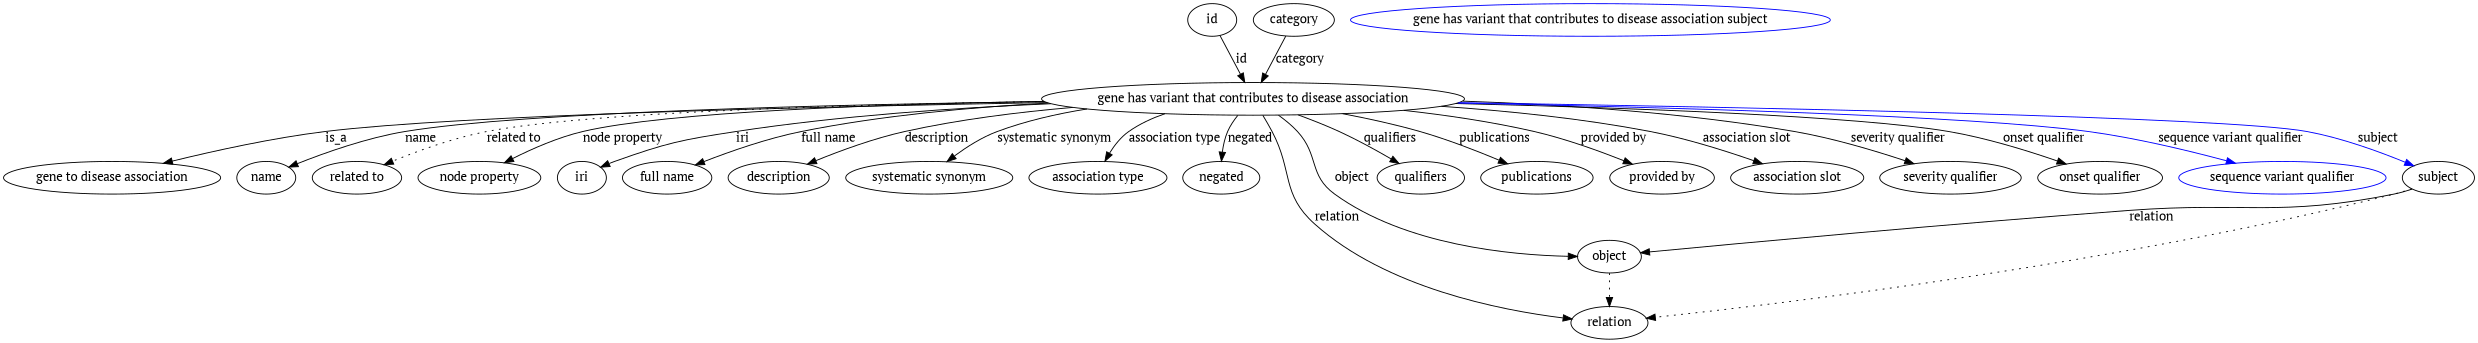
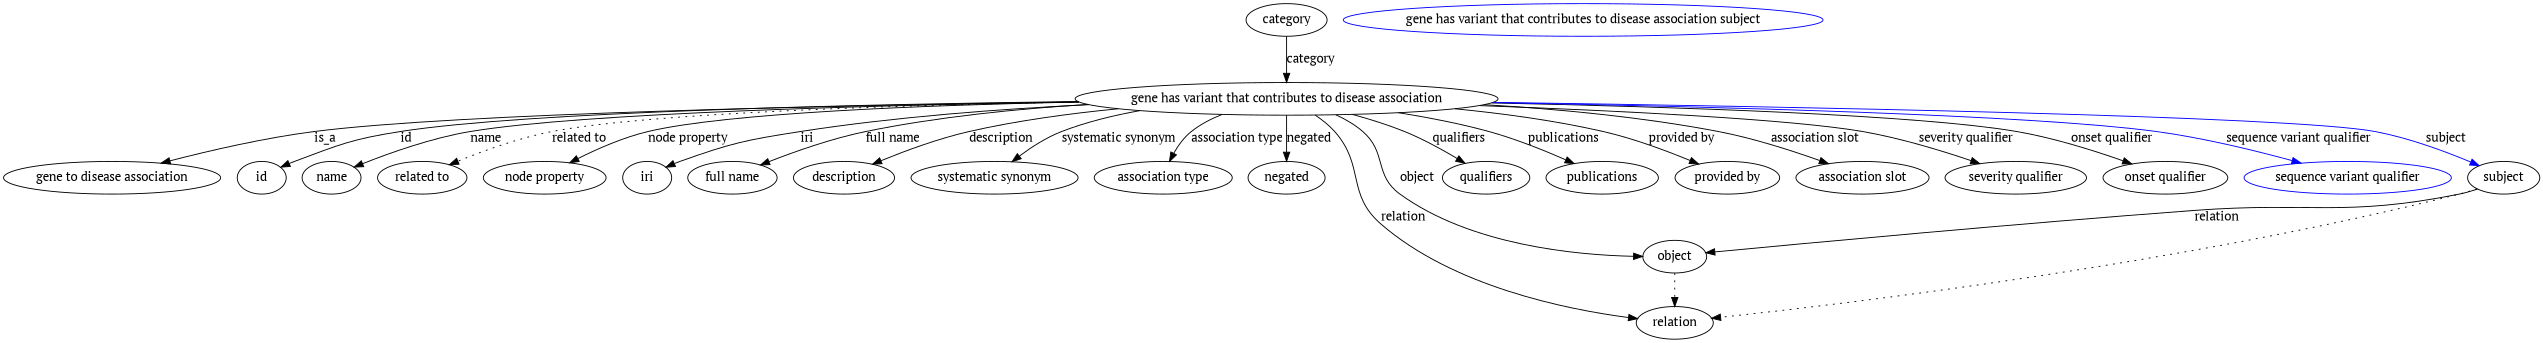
edge "id" -> "gene has variant that contributes to disease association": reversed
